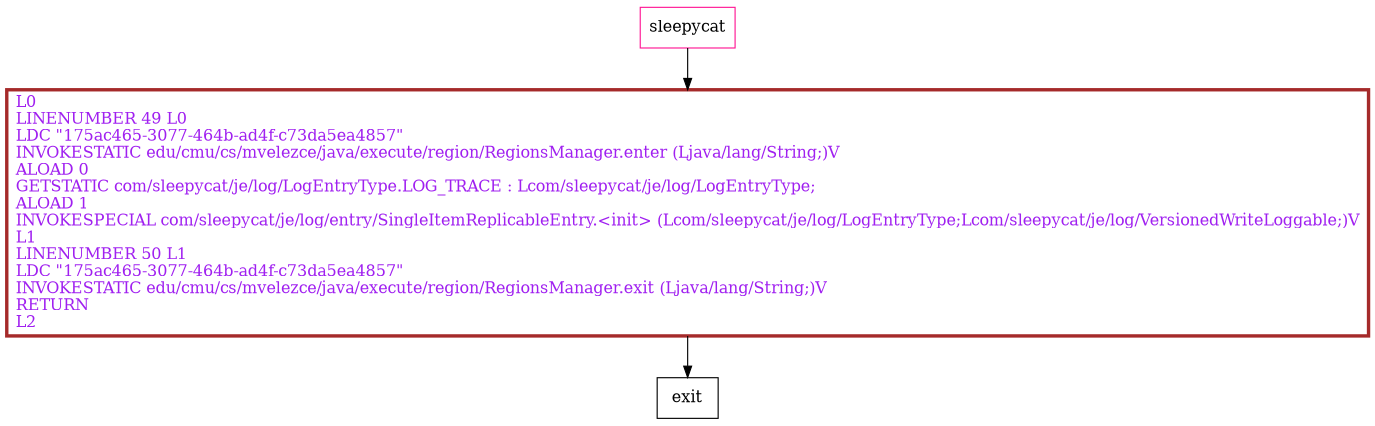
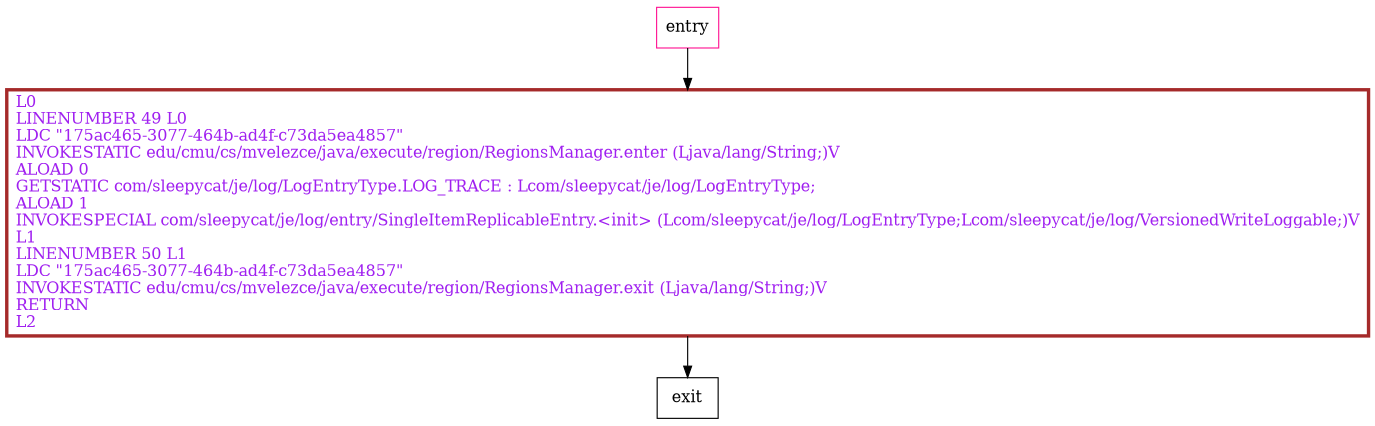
node "sleepycat": label "sleepycat" -> "entry"
